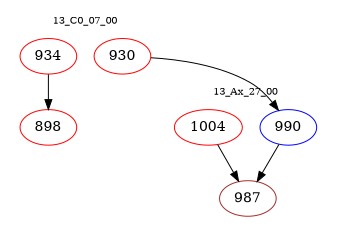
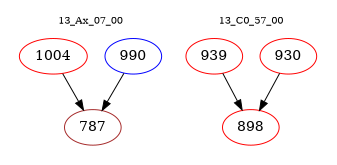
cluster "13_C0_07_00": label "13_C0_07_00" -> "13_C0_57_00"
node "934": label "934" -> "939"
edge "930" -> "990": now "930" -> "898"
cluster "13_Ax_27_00": label "13_Ax_27_00" -> "13_Ax_07_00"
node "987": label "987" -> "787"
